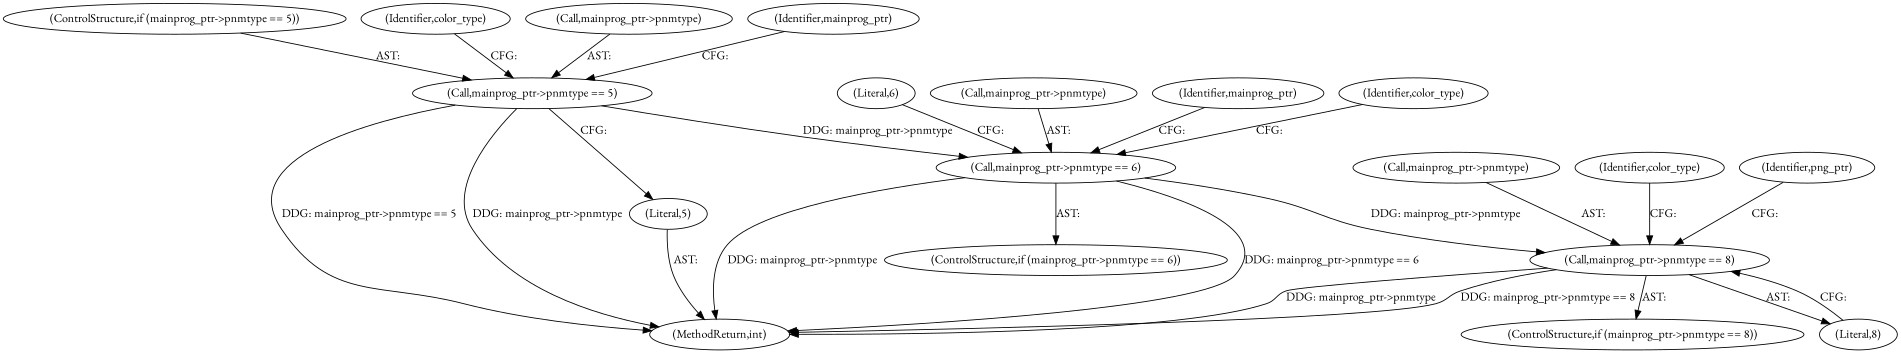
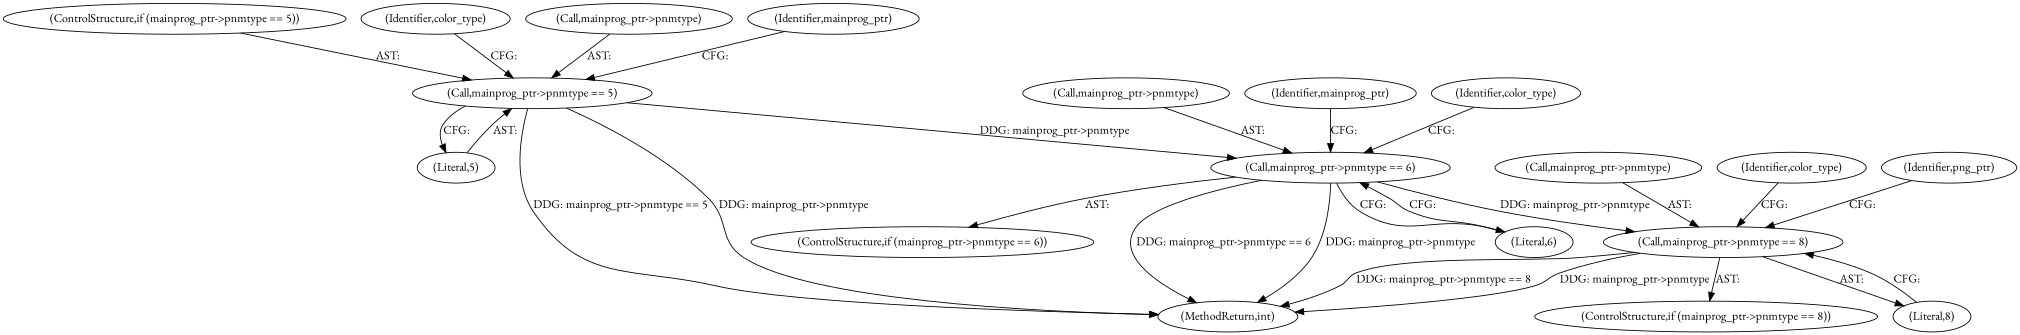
edge "(Call,mainprog_ptr->pnmtype == 6)" -> "(Literal,6)": added, label "CFG:"
edge "(Literal,5)" -> "(MethodReturn,int)": now "(Literal,5)" -> "(Call,mainprog_ptr->pnmtype == 5)"
